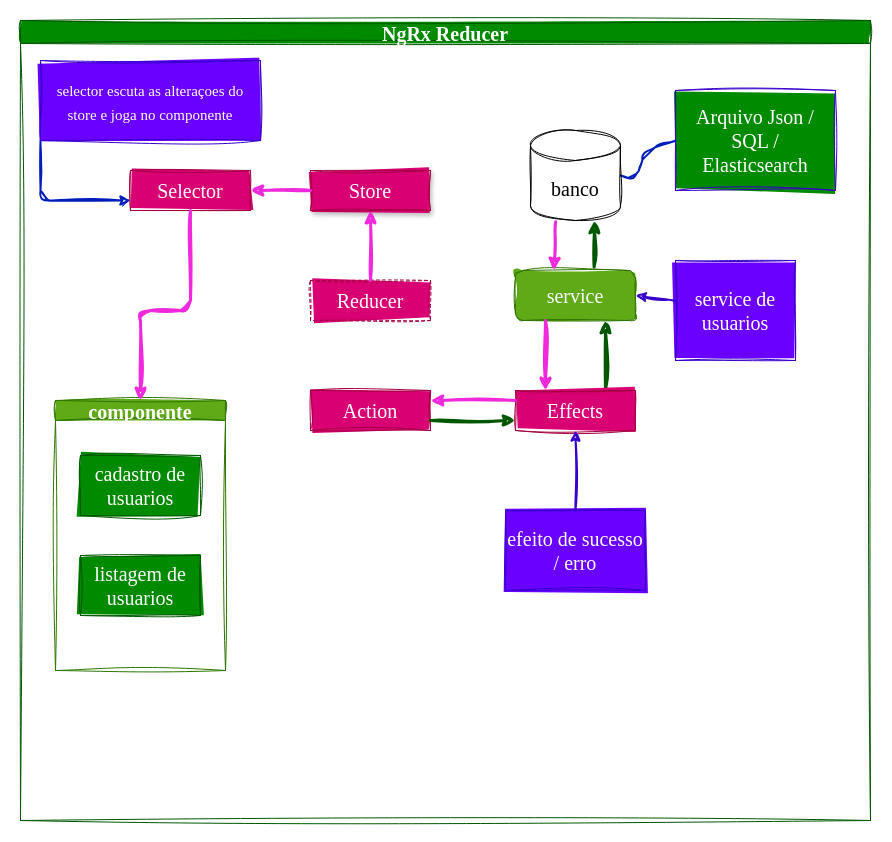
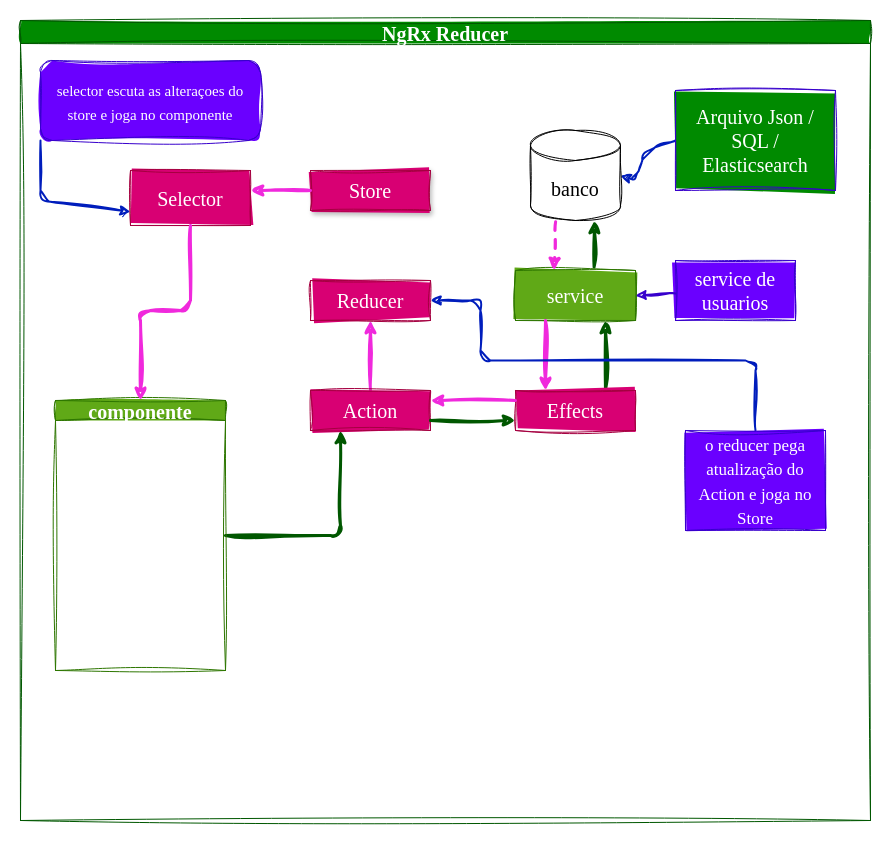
node "selector escuta as alteraçoes do store e joga no componente": shape rectangle -> rounded rectangle
edge "Arquivo Json / SQL / Elasticsearch" -- "banco": arrowhead none -> classic
node "Selector": size 120x40 -> 120x55
edge "banco" -> "service": style solid -> dashed
edge "Reducer" -> "Store": removed
node "service": shape rounded rectangle -> rectangle
node "Reducer": style dashed -> solid
node "service de usuarios": size 120x100 -> 120x60
edge "Action" -> "Reducer": added
edge "o reducer pega atualização do Action e joga no Store" -> "Reducer": added
edge "efeito de sucesso / erro" -> "Effects": removed
node "o reducer pega atualização do Action e joga no Store": added
node "cadastro de usuarios": removed
edge "componente" -> "Action": added
node "efeito de sucesso / erro": removed
node "listagem de usuarios": removed
